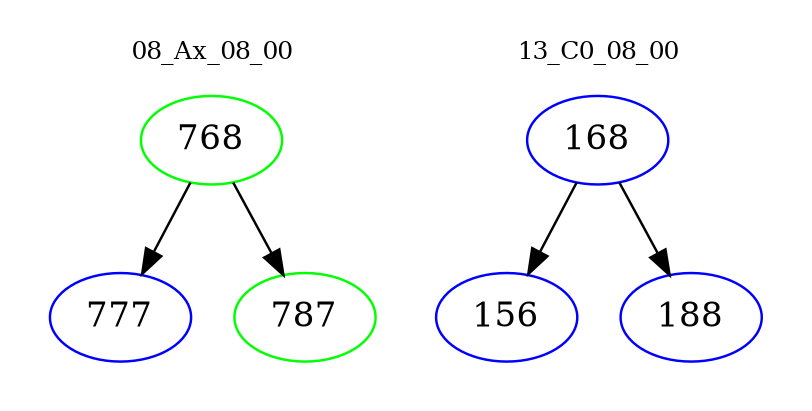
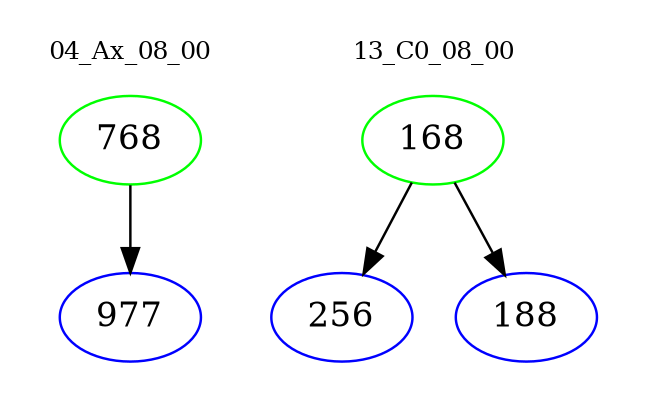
cluster "08_Ax_08_00": label "08_Ax_08_00" -> "04_Ax_08_00"
node "168": color blue -> green
node "777": label "777" -> "977"
node "787": removed
node "156": label "156" -> "256"
